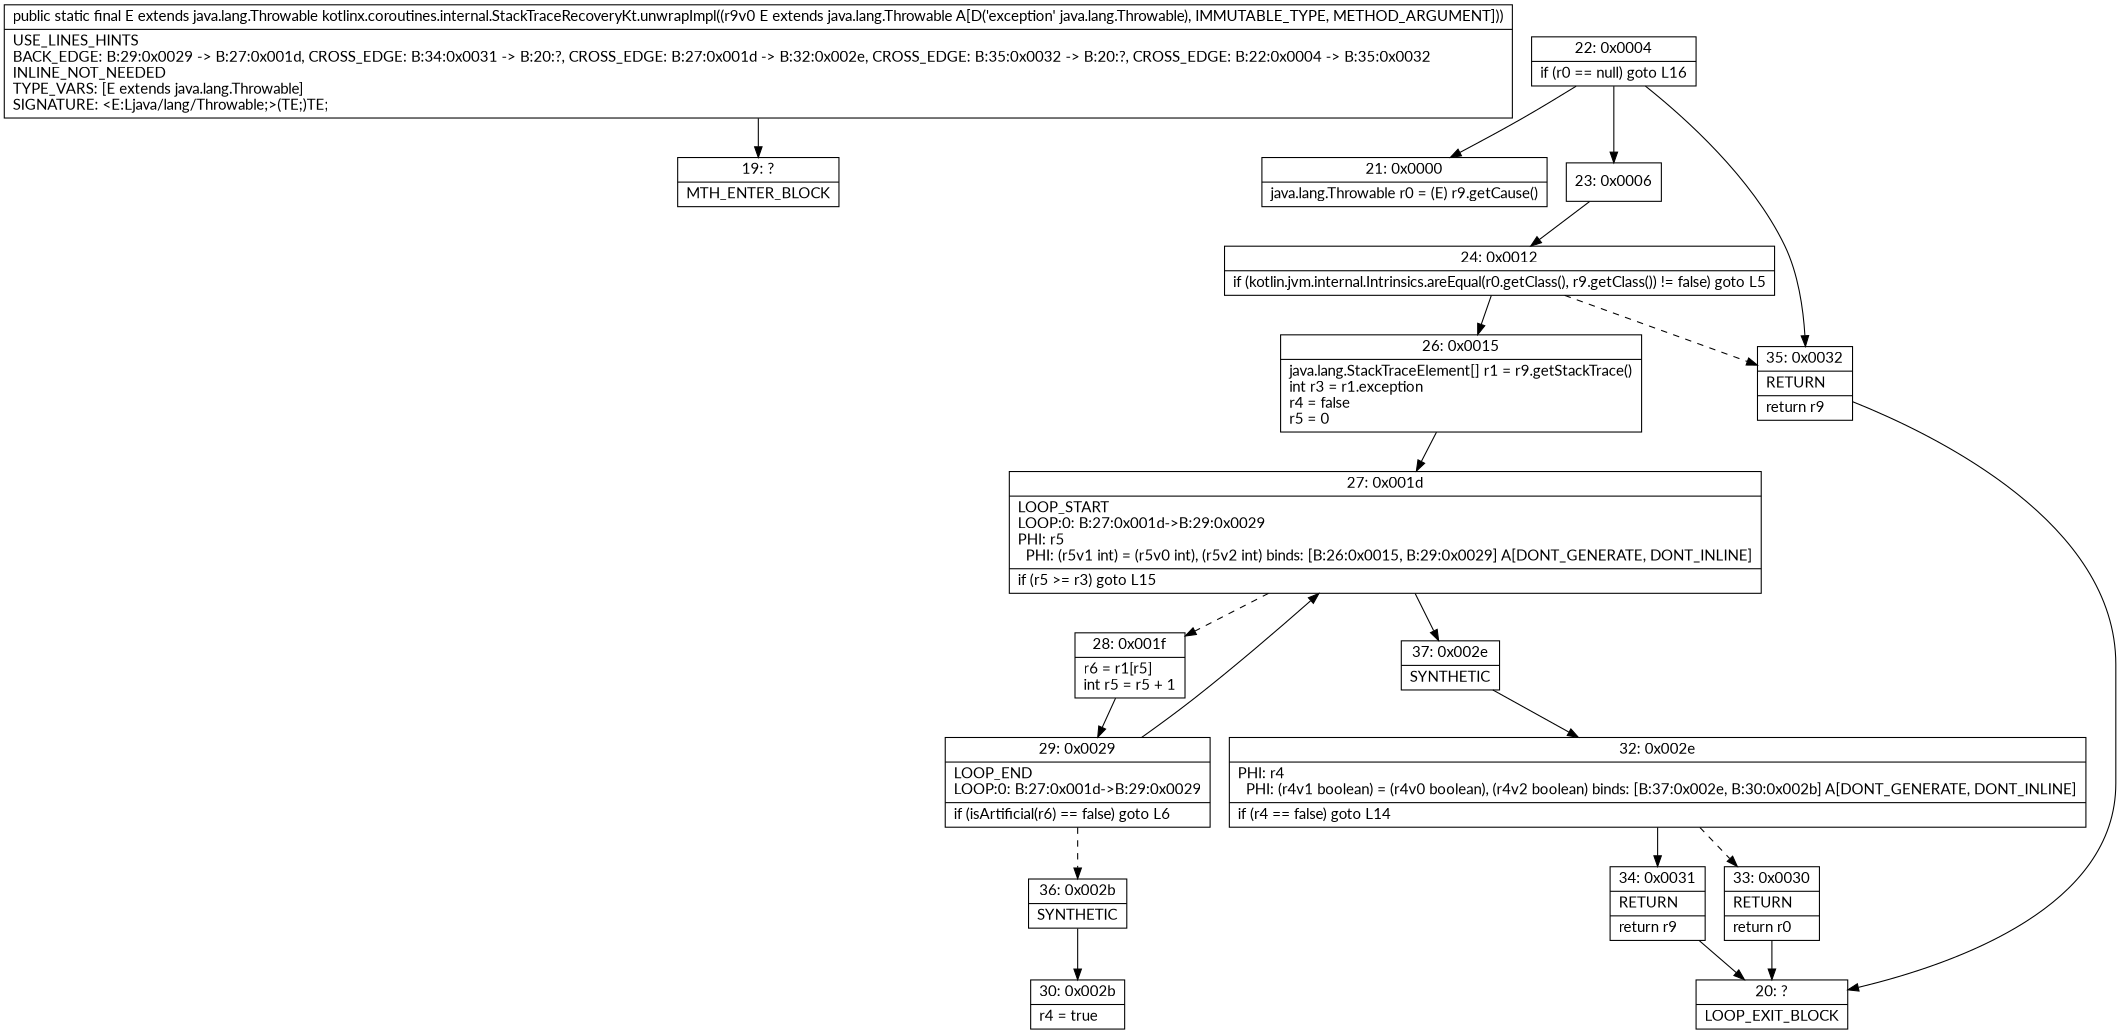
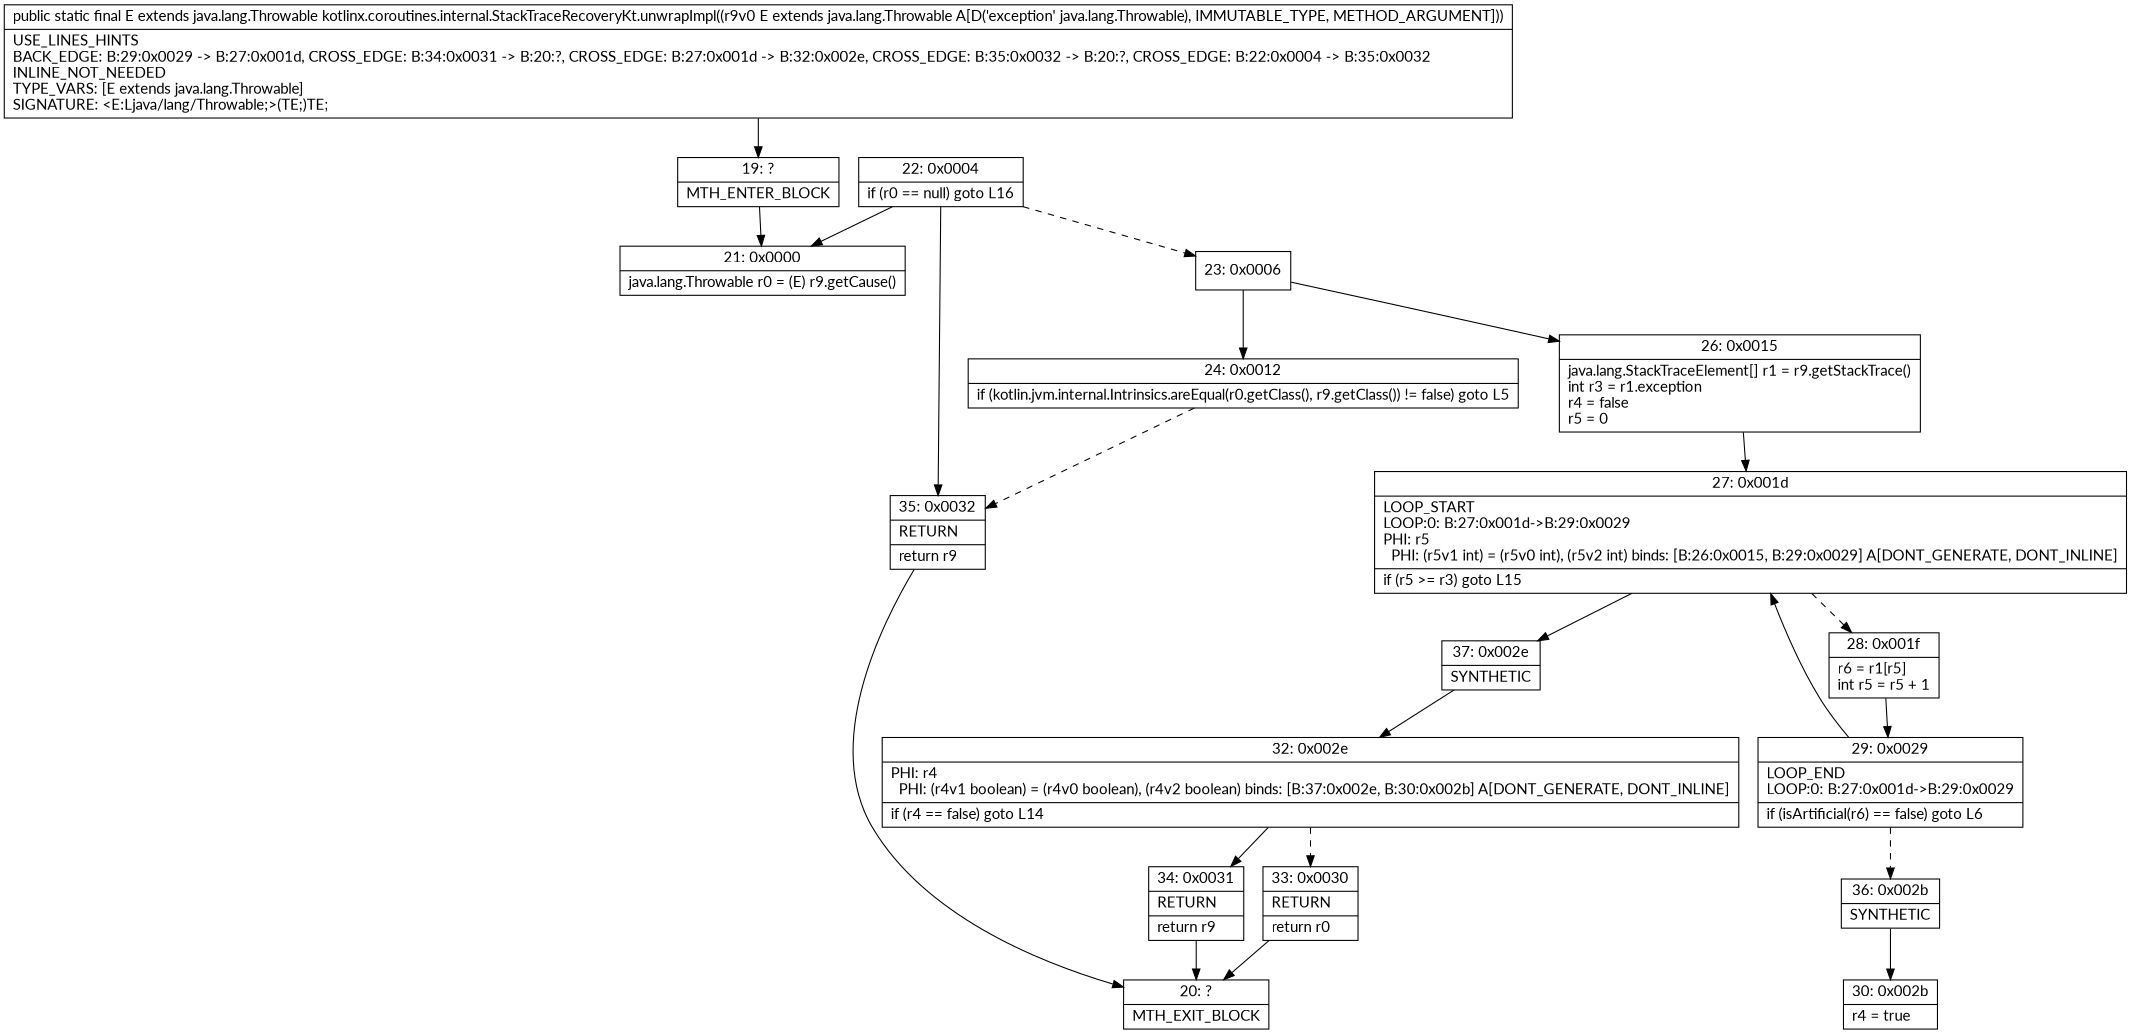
edge "22: 0x0004" -> "23: 0x0006": style solid -> dashed
edge "19: ?" -> "21: 0x0000": added
edge "24: 0x0012" -> "26: 0x0015": now "23: 0x0006" -> "26: 0x0015"
node "20: ?": text "LOOP_EXIT_BLOCK" -> "MTH_EXIT_BLOCK"
